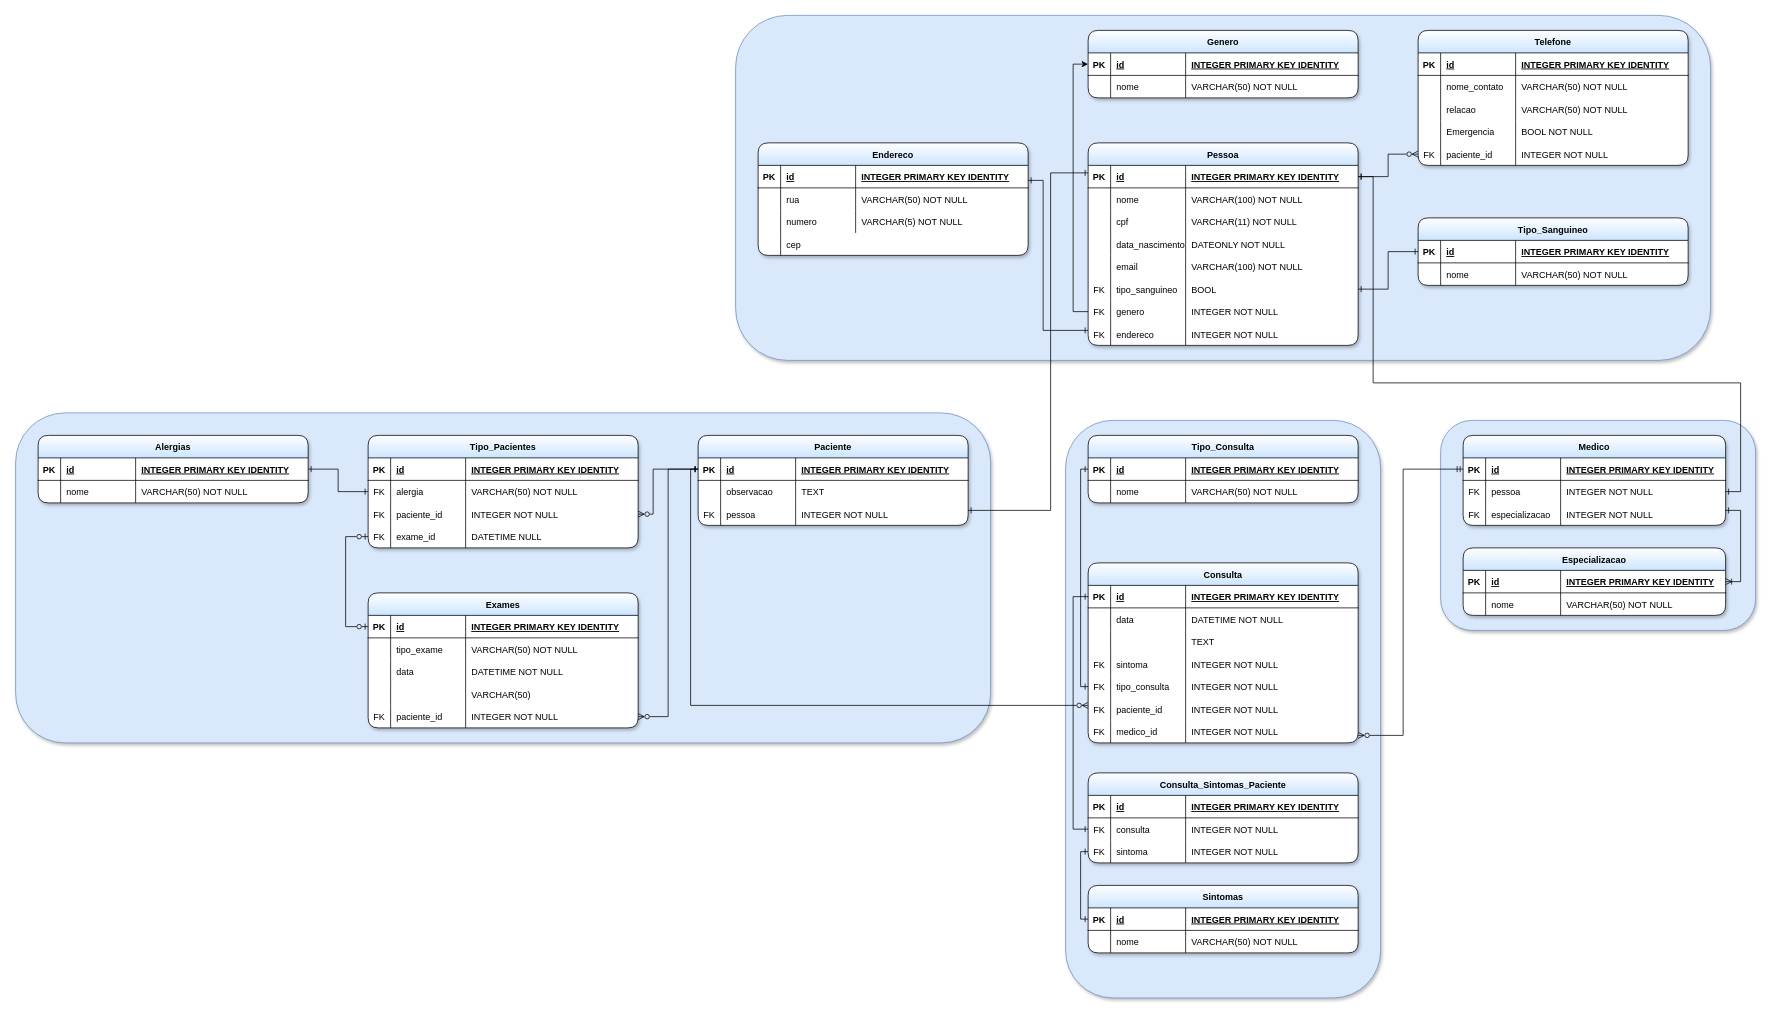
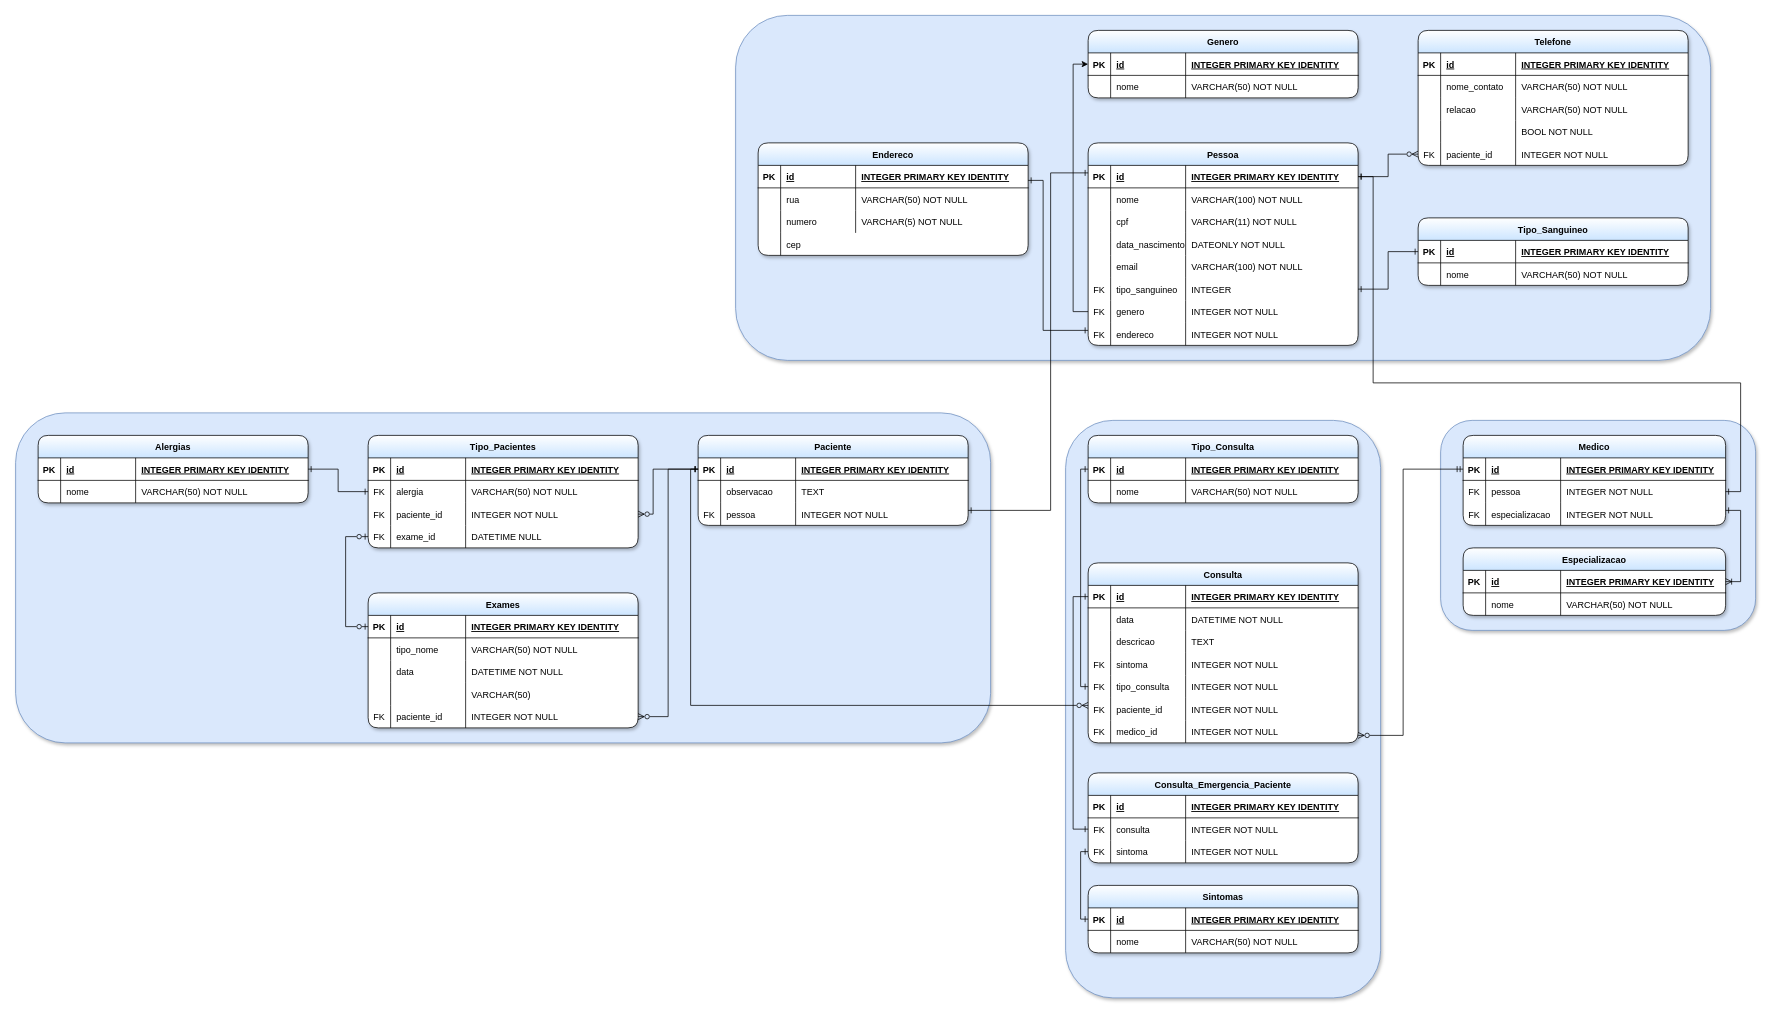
node "Emergencia": removed
node "BOOL": label "BOOL" -> "INTEGER"
node "descricao": added
node "tipo_exame": label "tipo_exame" -> "tipo_nome"
node "Consulta_Sintomas_Paciente": label "Consulta_Sintomas_Paciente" -> "Consulta_Emergencia_Paciente"
